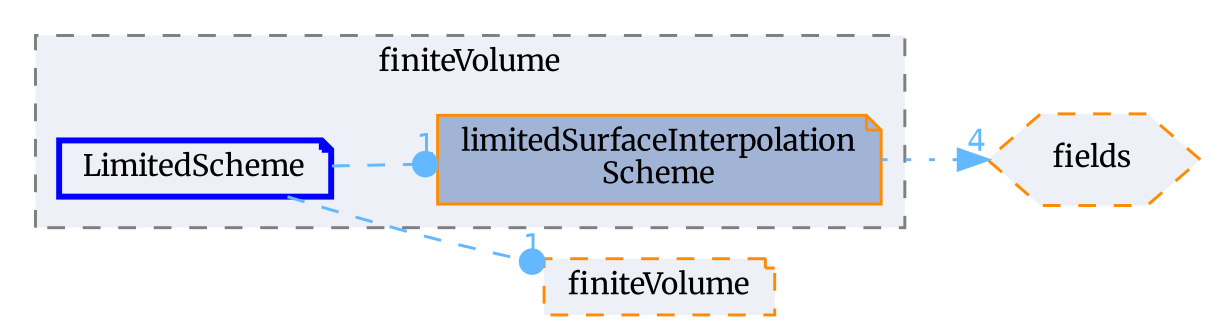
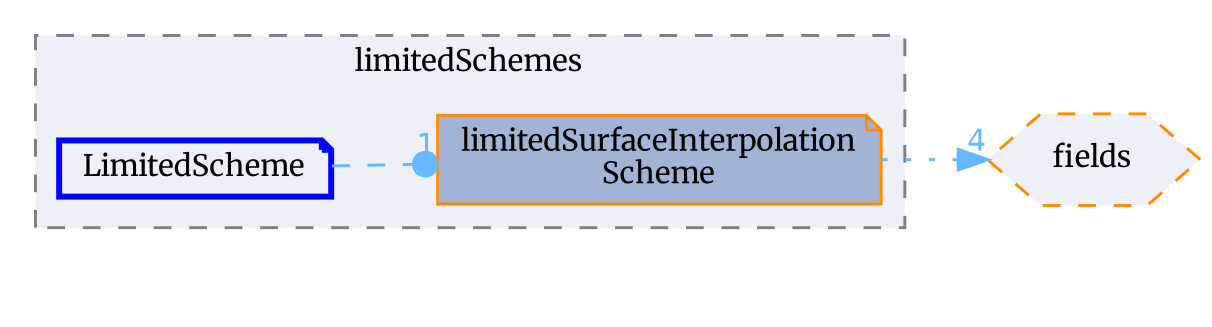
cluster "finiteVolume": label "finiteVolume" -> "limitedSchemes"
node "finiteVolume": removed
